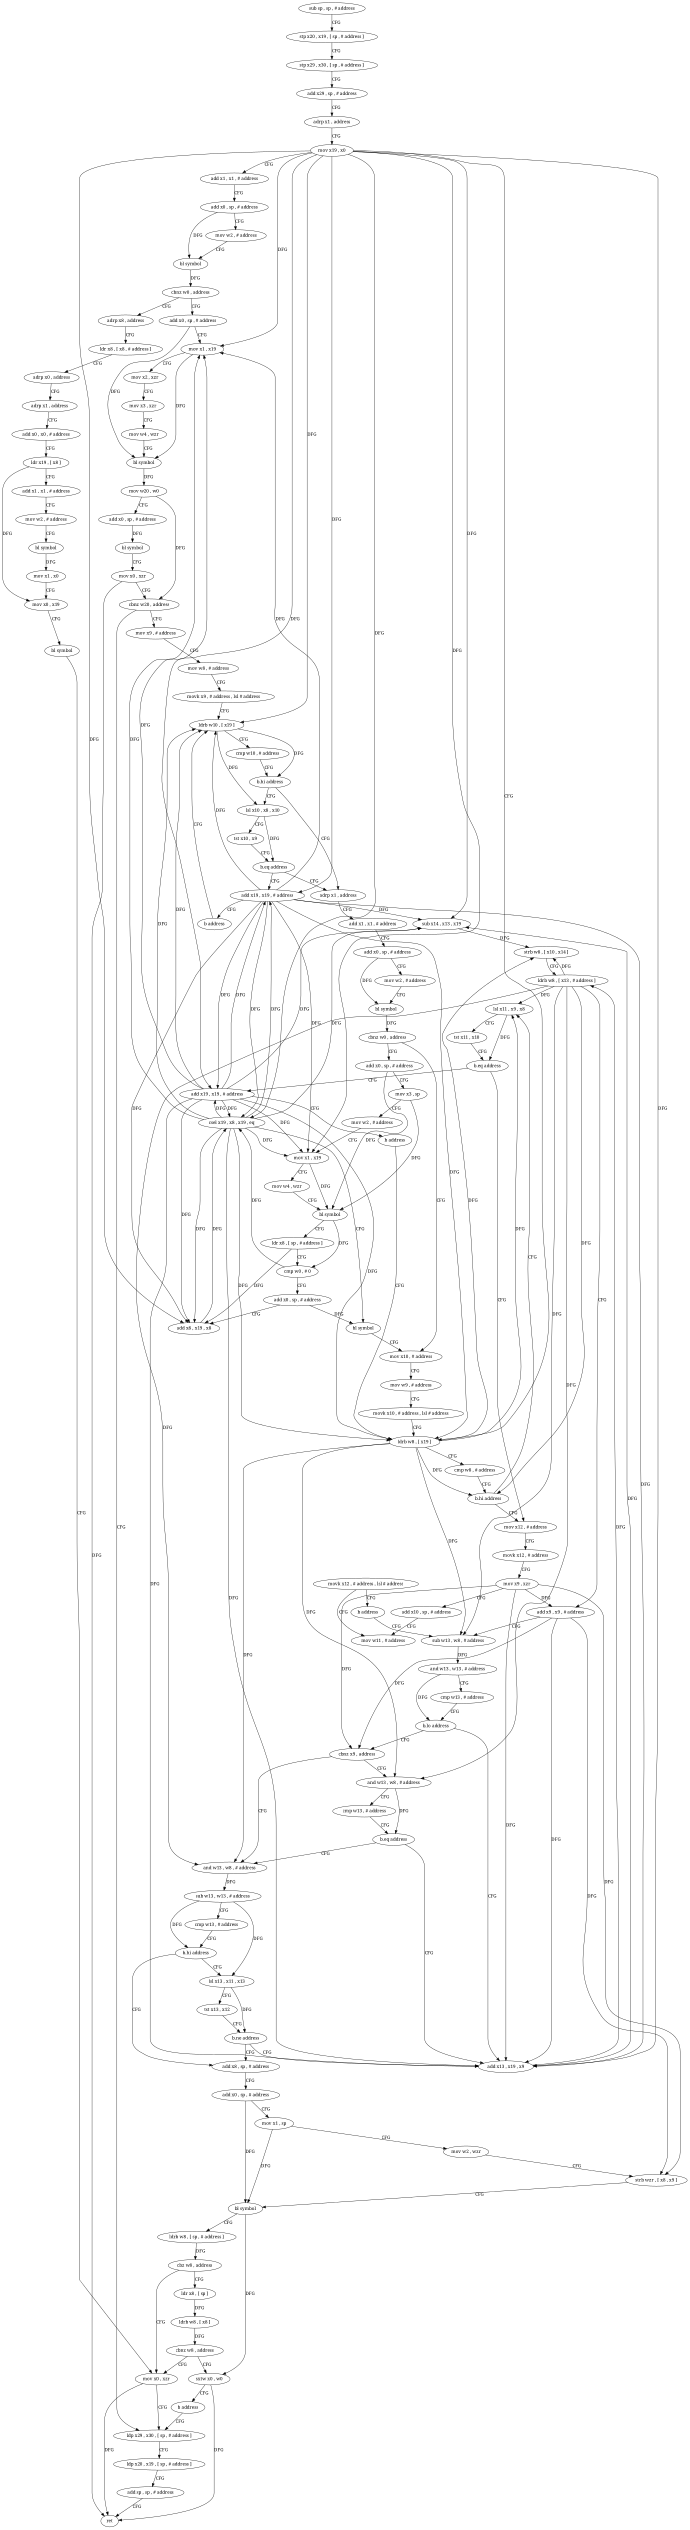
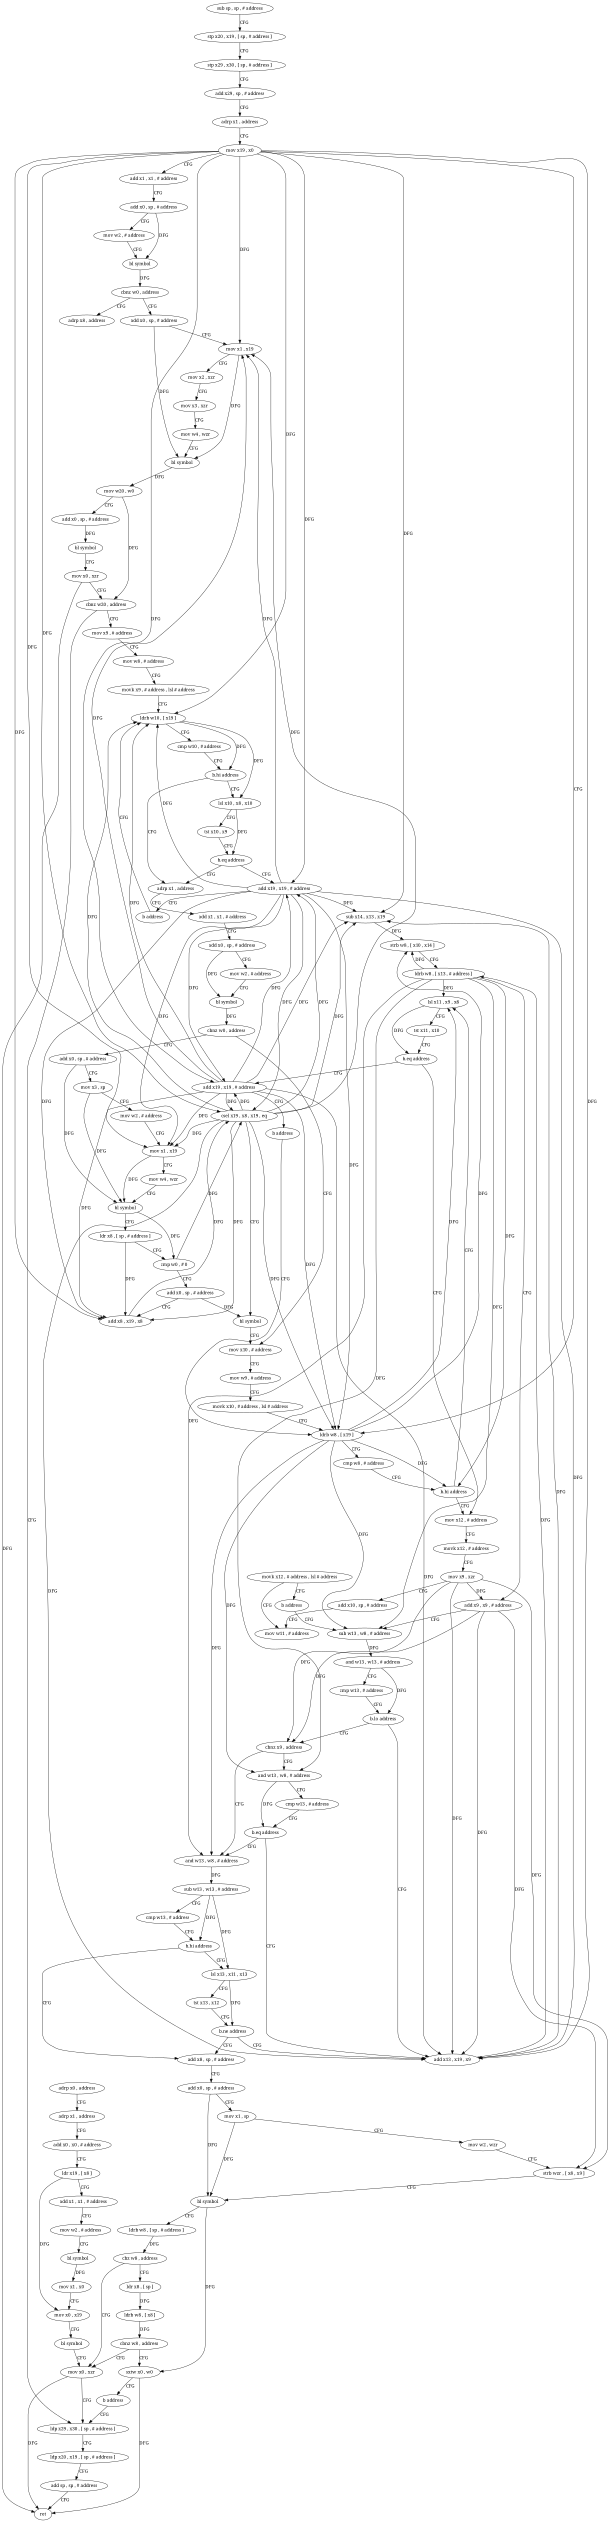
node "ldr x8 , [ x8 , # address ]": removed
